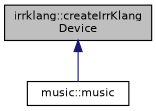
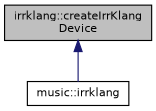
node "music::music": label "music::music" -> "music::irrklang"
